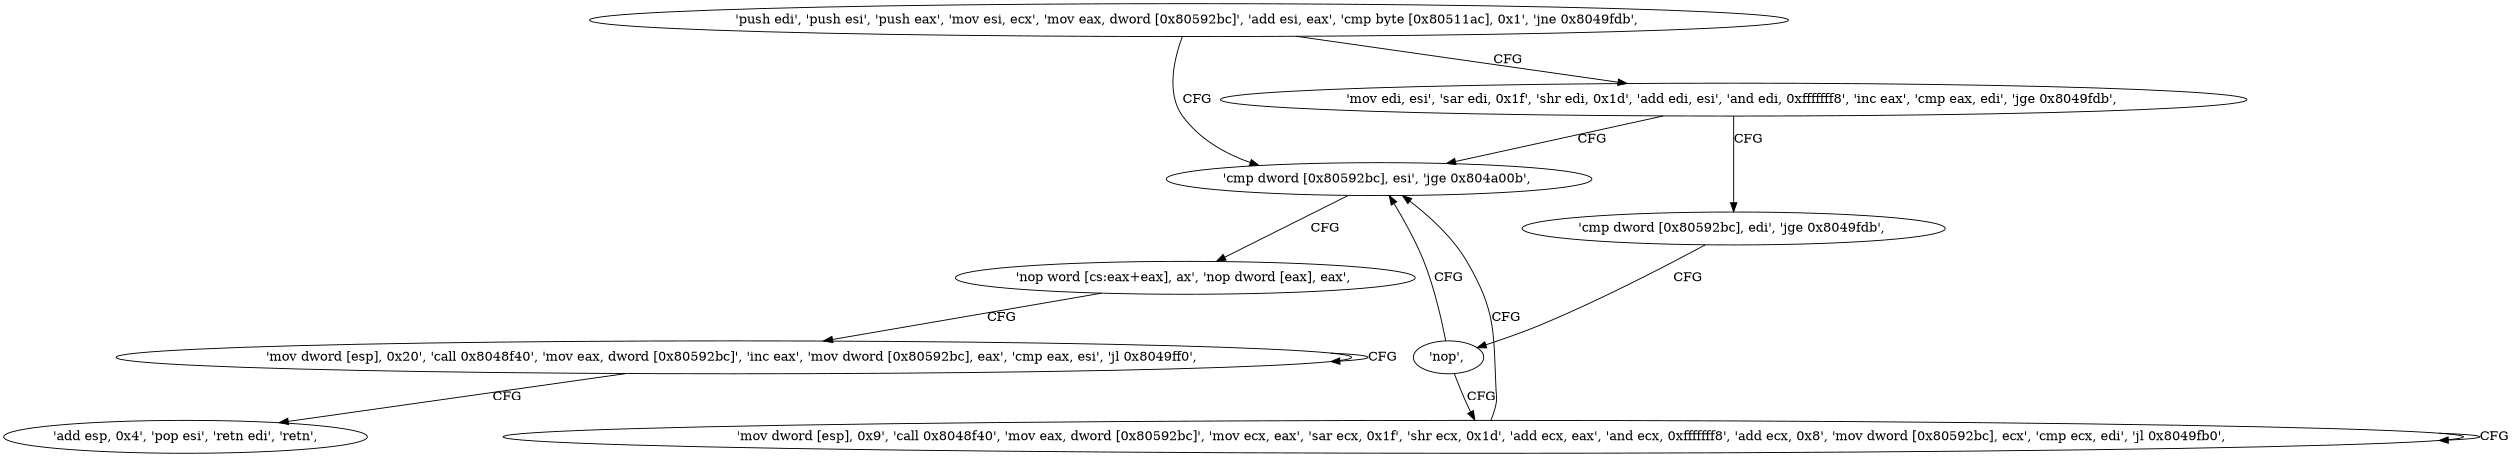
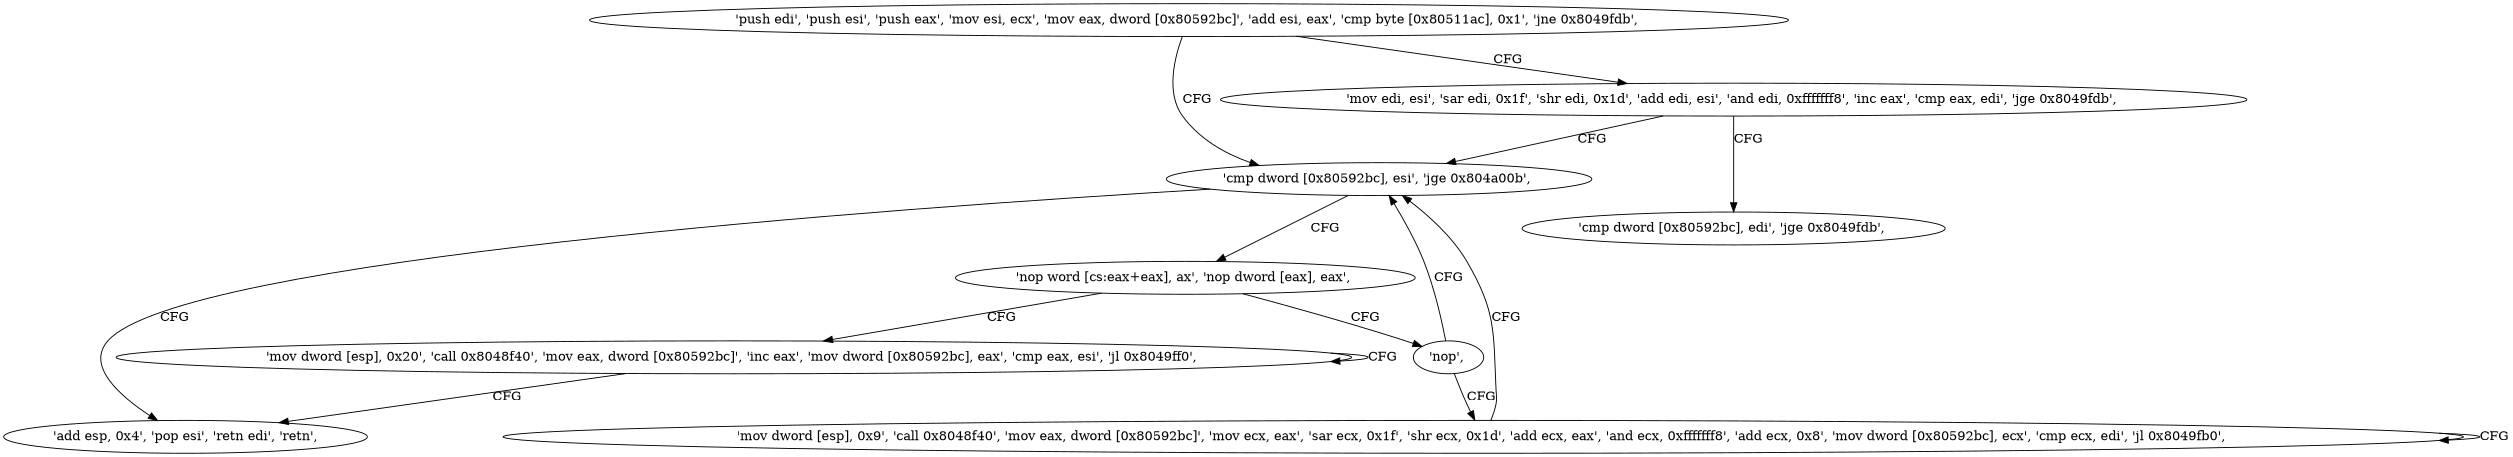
edge "'cmp dword [0x80592bc], esi', 'jge 0x804a00b'," -> "'add esp, 0x4', 'pop esi', 'retn edi', 'retn',": added, label "CFG"
edge "'cmp dword [0x80592bc], edi', 'jge 0x8049fdb'," -> "'nop',": now "'nop word [cs:eax+eax], ax', 'nop dword [eax], eax'," -> "'nop',"
